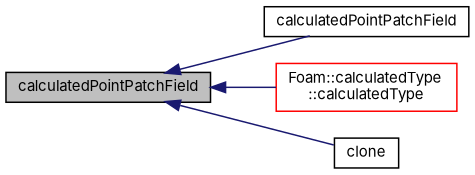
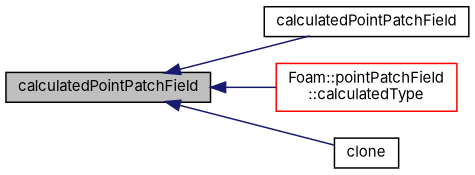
node "Foam::calculatedType ::calculatedType": label "Foam::calculatedType ::calculatedType" -> "Foam::pointPatchField ::calculatedType"
